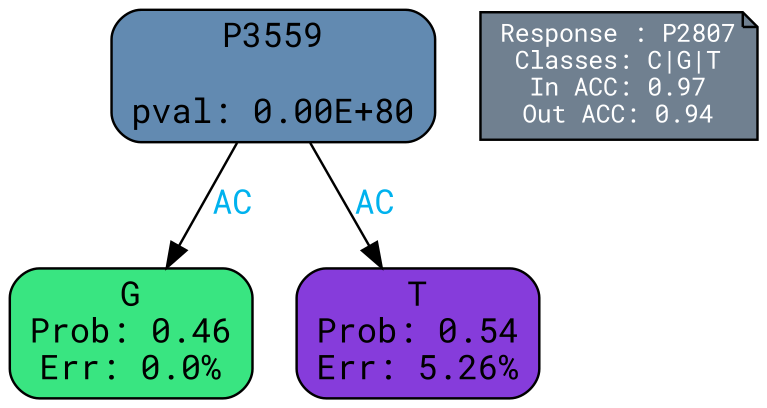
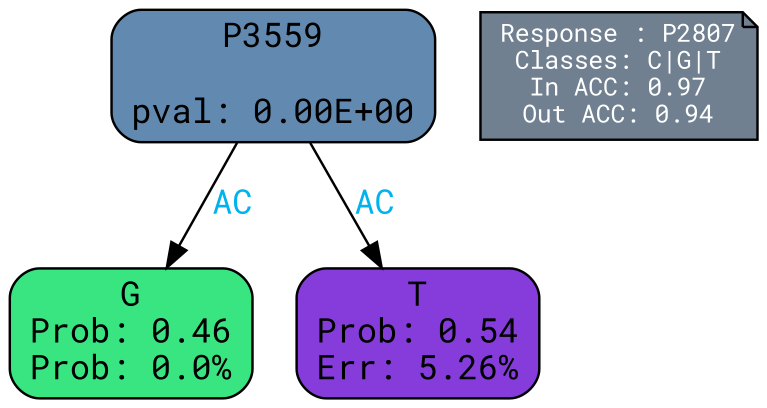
node "P3559 pval: 0.00E+80": label "P3559 pval: 0.00E+80" -> "P3559 pval: 0.00E+00"
node "G Prob: 0.46 Err: 0.0%": label "G Prob: 0.46 Err: 0.0%" -> "G Prob: 0.46 Prob: 0.0%"
